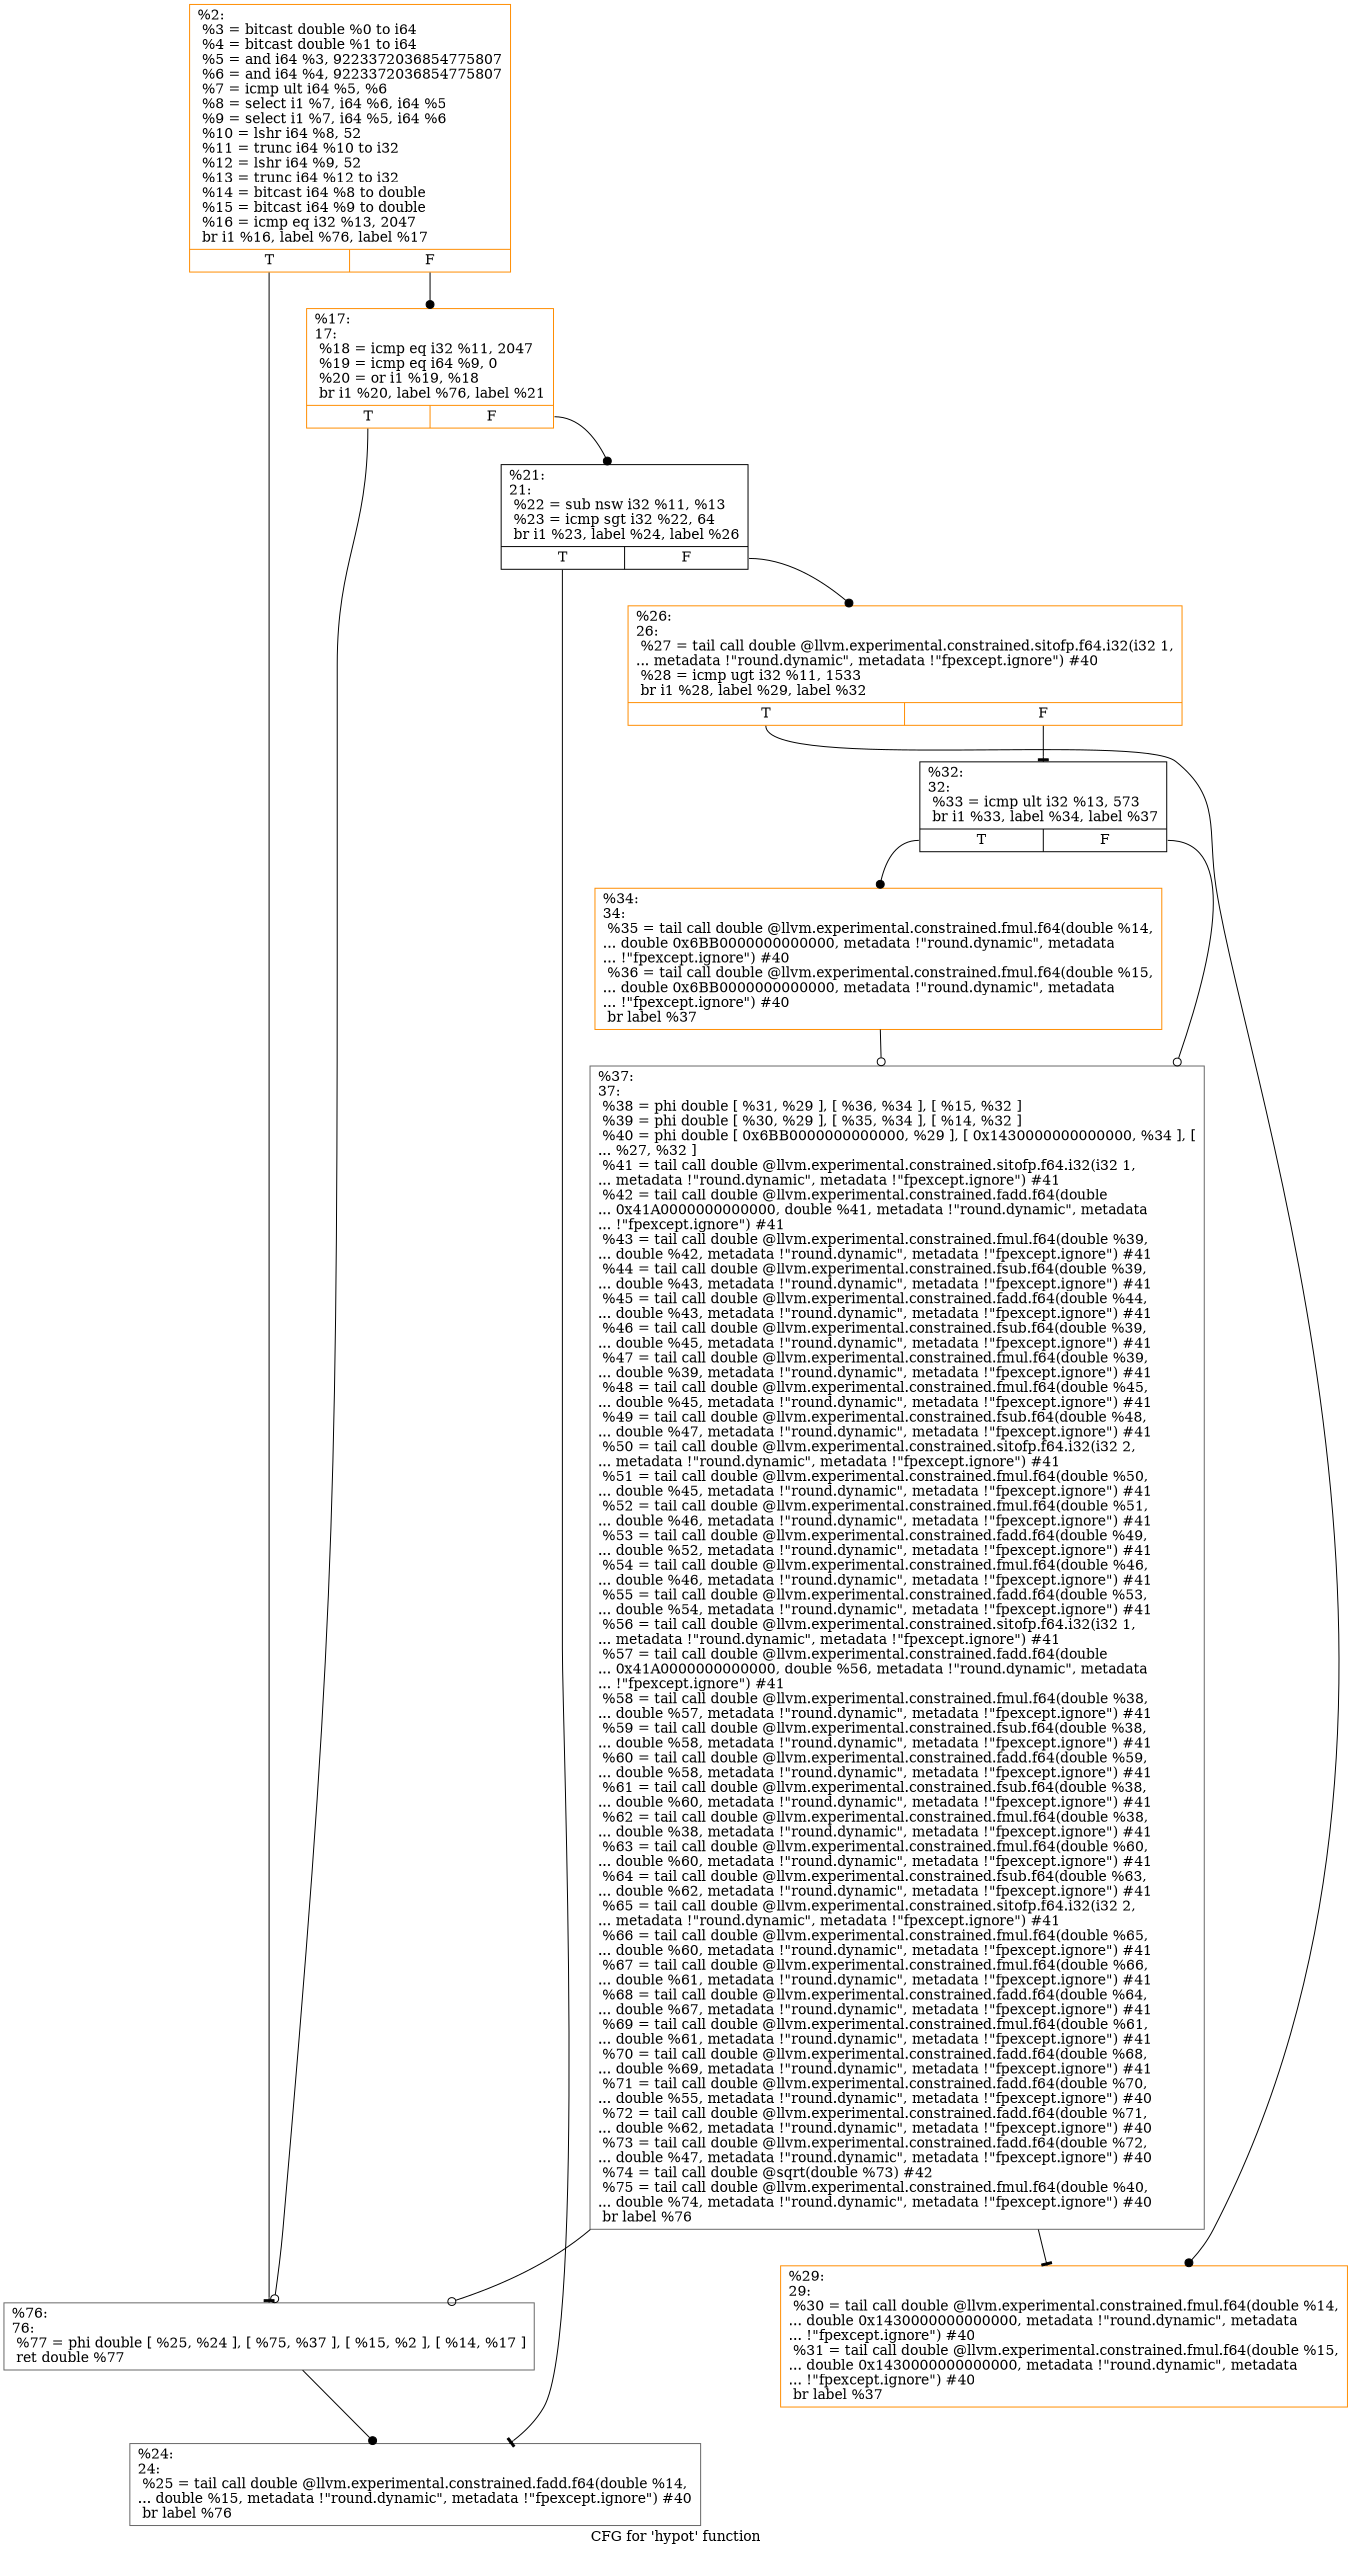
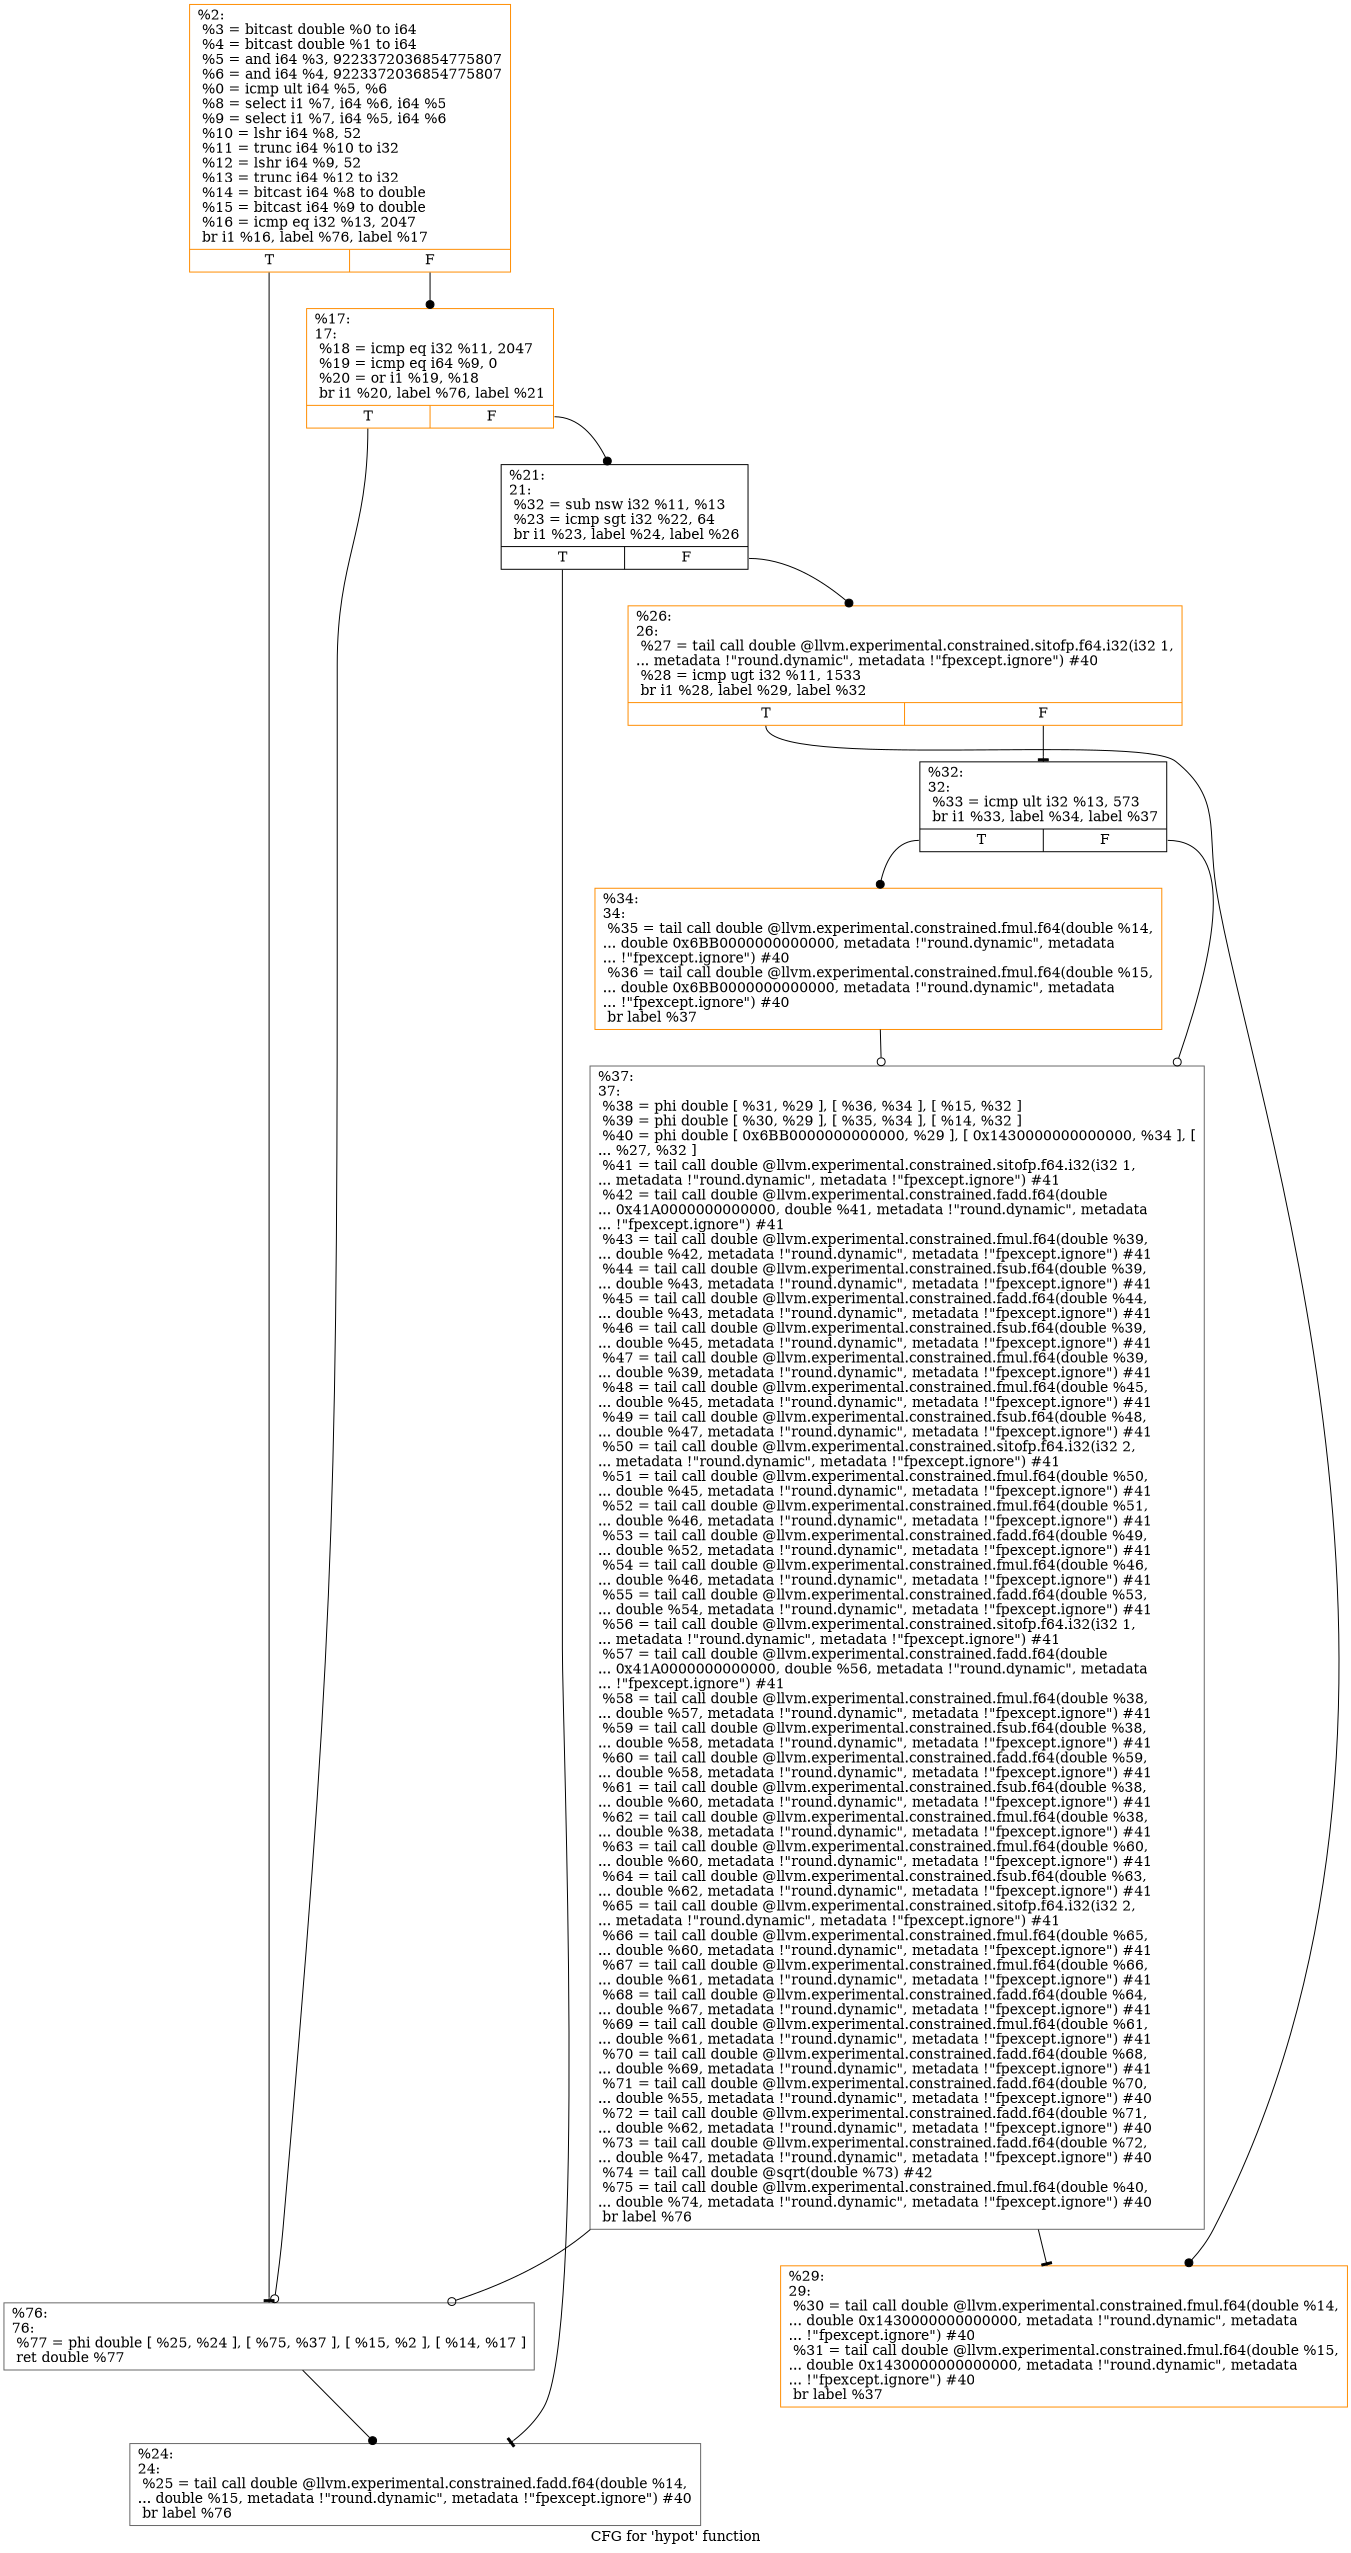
node "%2:": text "%7 = icmp ult i64 %5, %6" -> "%0 = icmp ult i64 %5, %6"
node "%21:": text "%22 = sub nsw i32 %11, %13" -> "%32 = sub nsw i32 %11, %13"
